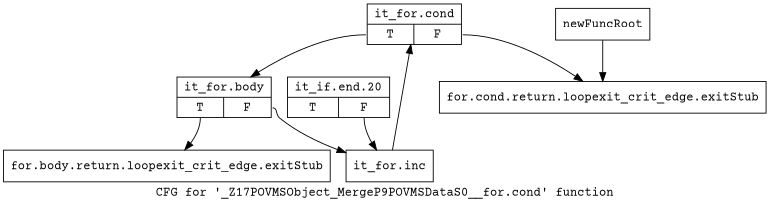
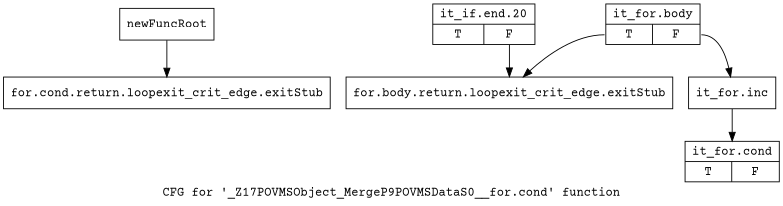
edge "it_for.cond" -> "it_for.body": removed
edge "it_for.cond" -> "for.cond.return.loopexit_crit_edge.exitStub": removed
edge "it_if.end.20" -> "it_for.inc": now "it_if.end.20" -> "for.body.return.loopexit_crit_edge.exitStub"
